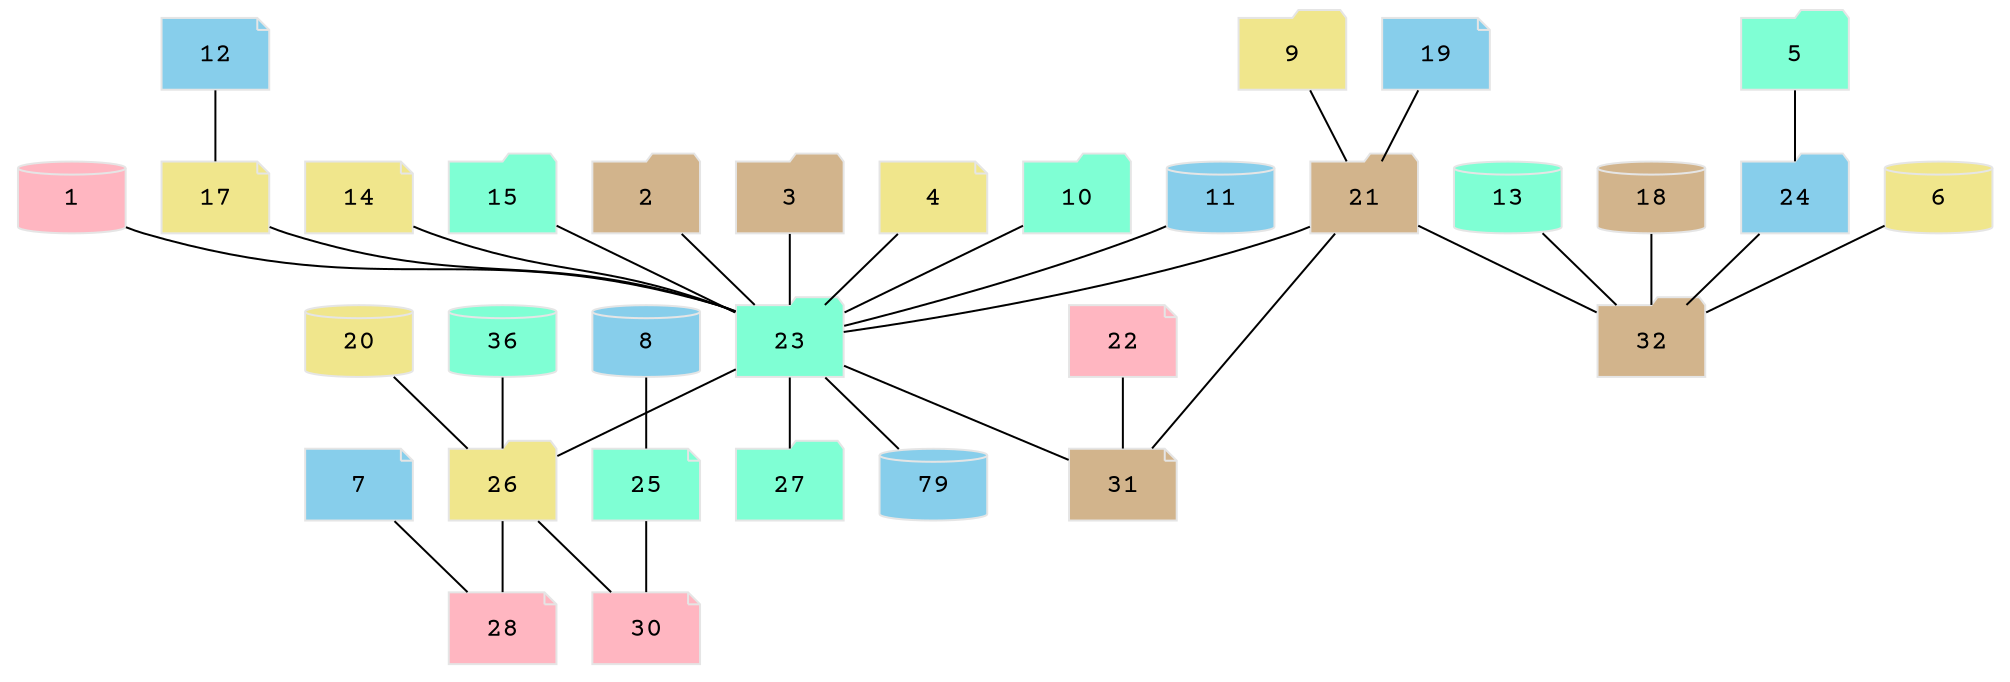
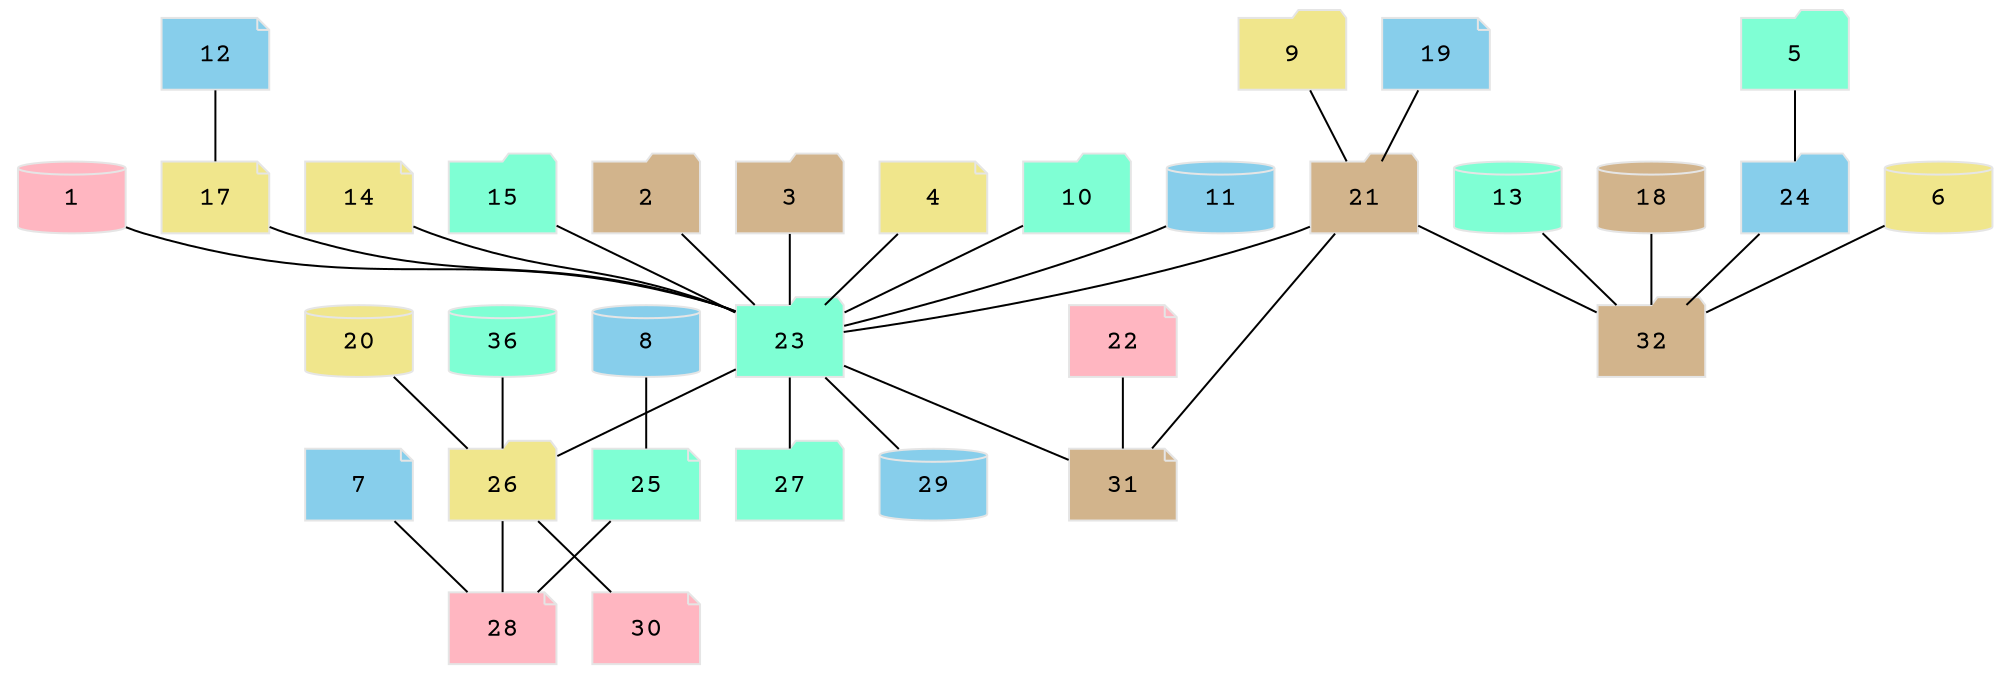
node "79": label "79" -> "29"
edge "25" -- "30": now "25" -- "28"
